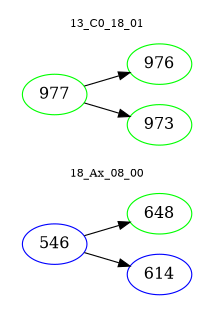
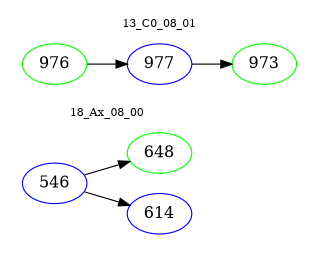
cluster "13_C0_18_01": label "13_C0_18_01" -> "13_C0_08_01"
edge "977" -> "976": reversed
node "977": color green -> blue
